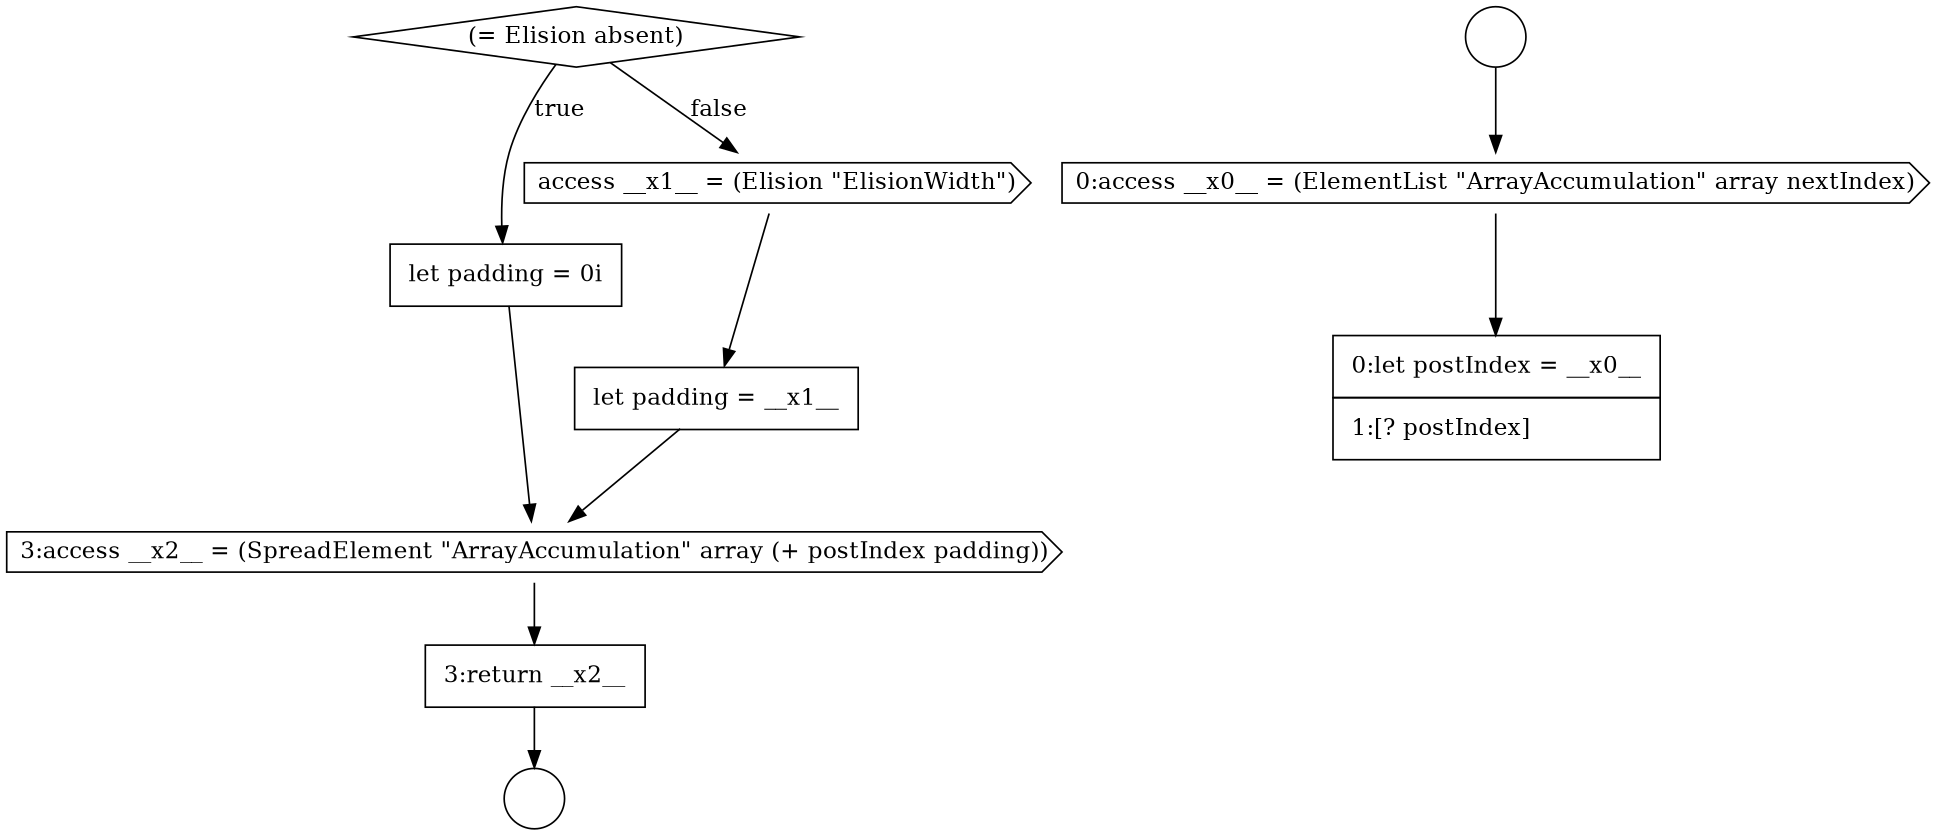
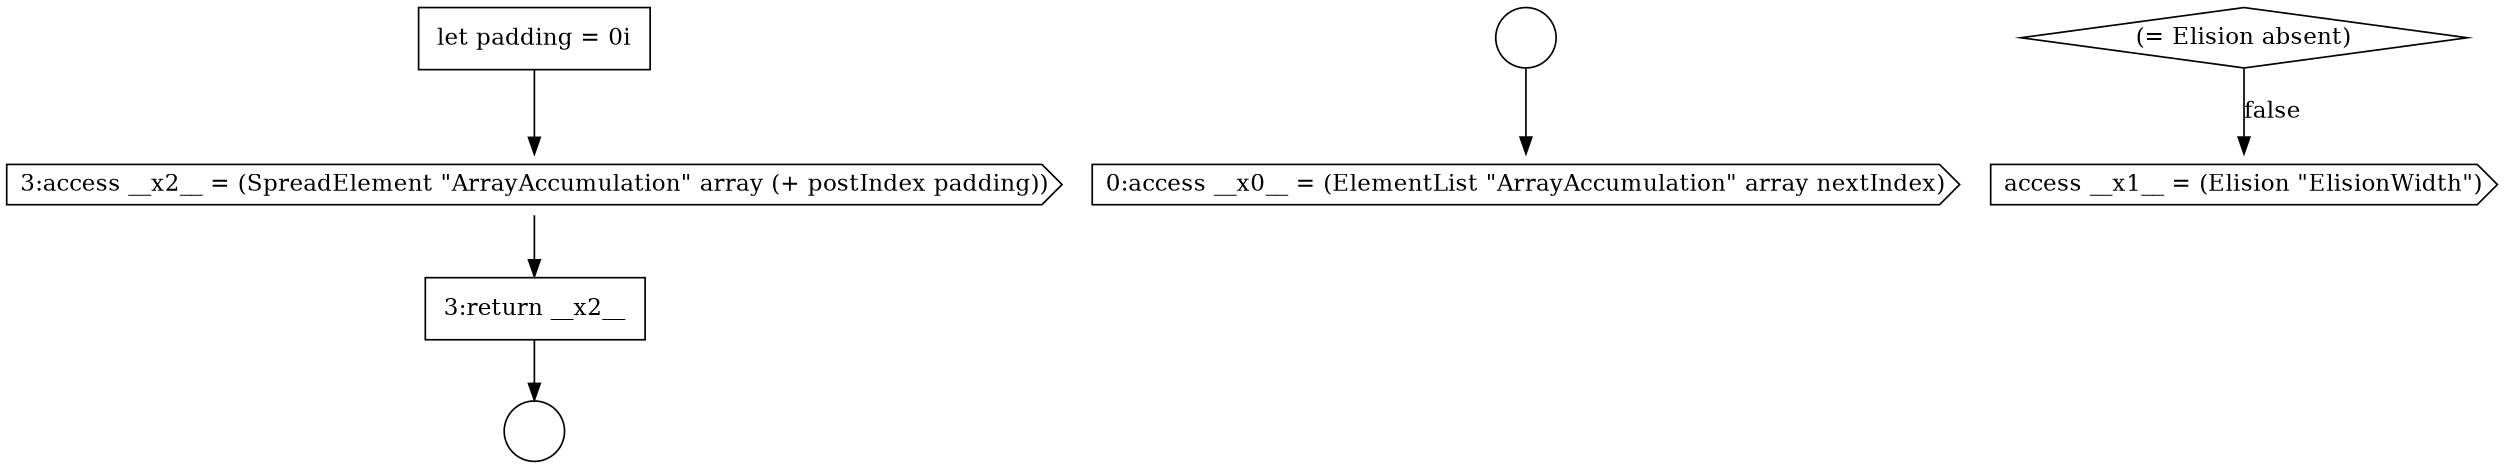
edge "(= Elision absent)" -> "let padding = 0i": removed, label "true"
node "let padding = __x1__": removed
node "0:let postIndex = __x0__": removed
